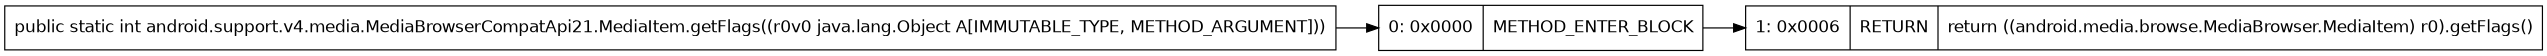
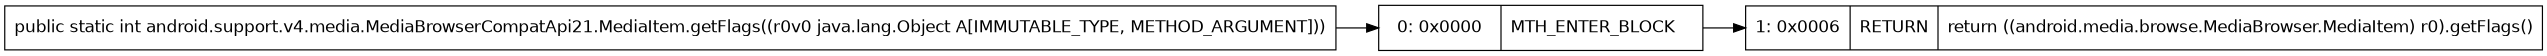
node "0: 0x0000": text "METHOD_ENTER_BLOCK" -> "MTH_ENTER_BLOCK"
